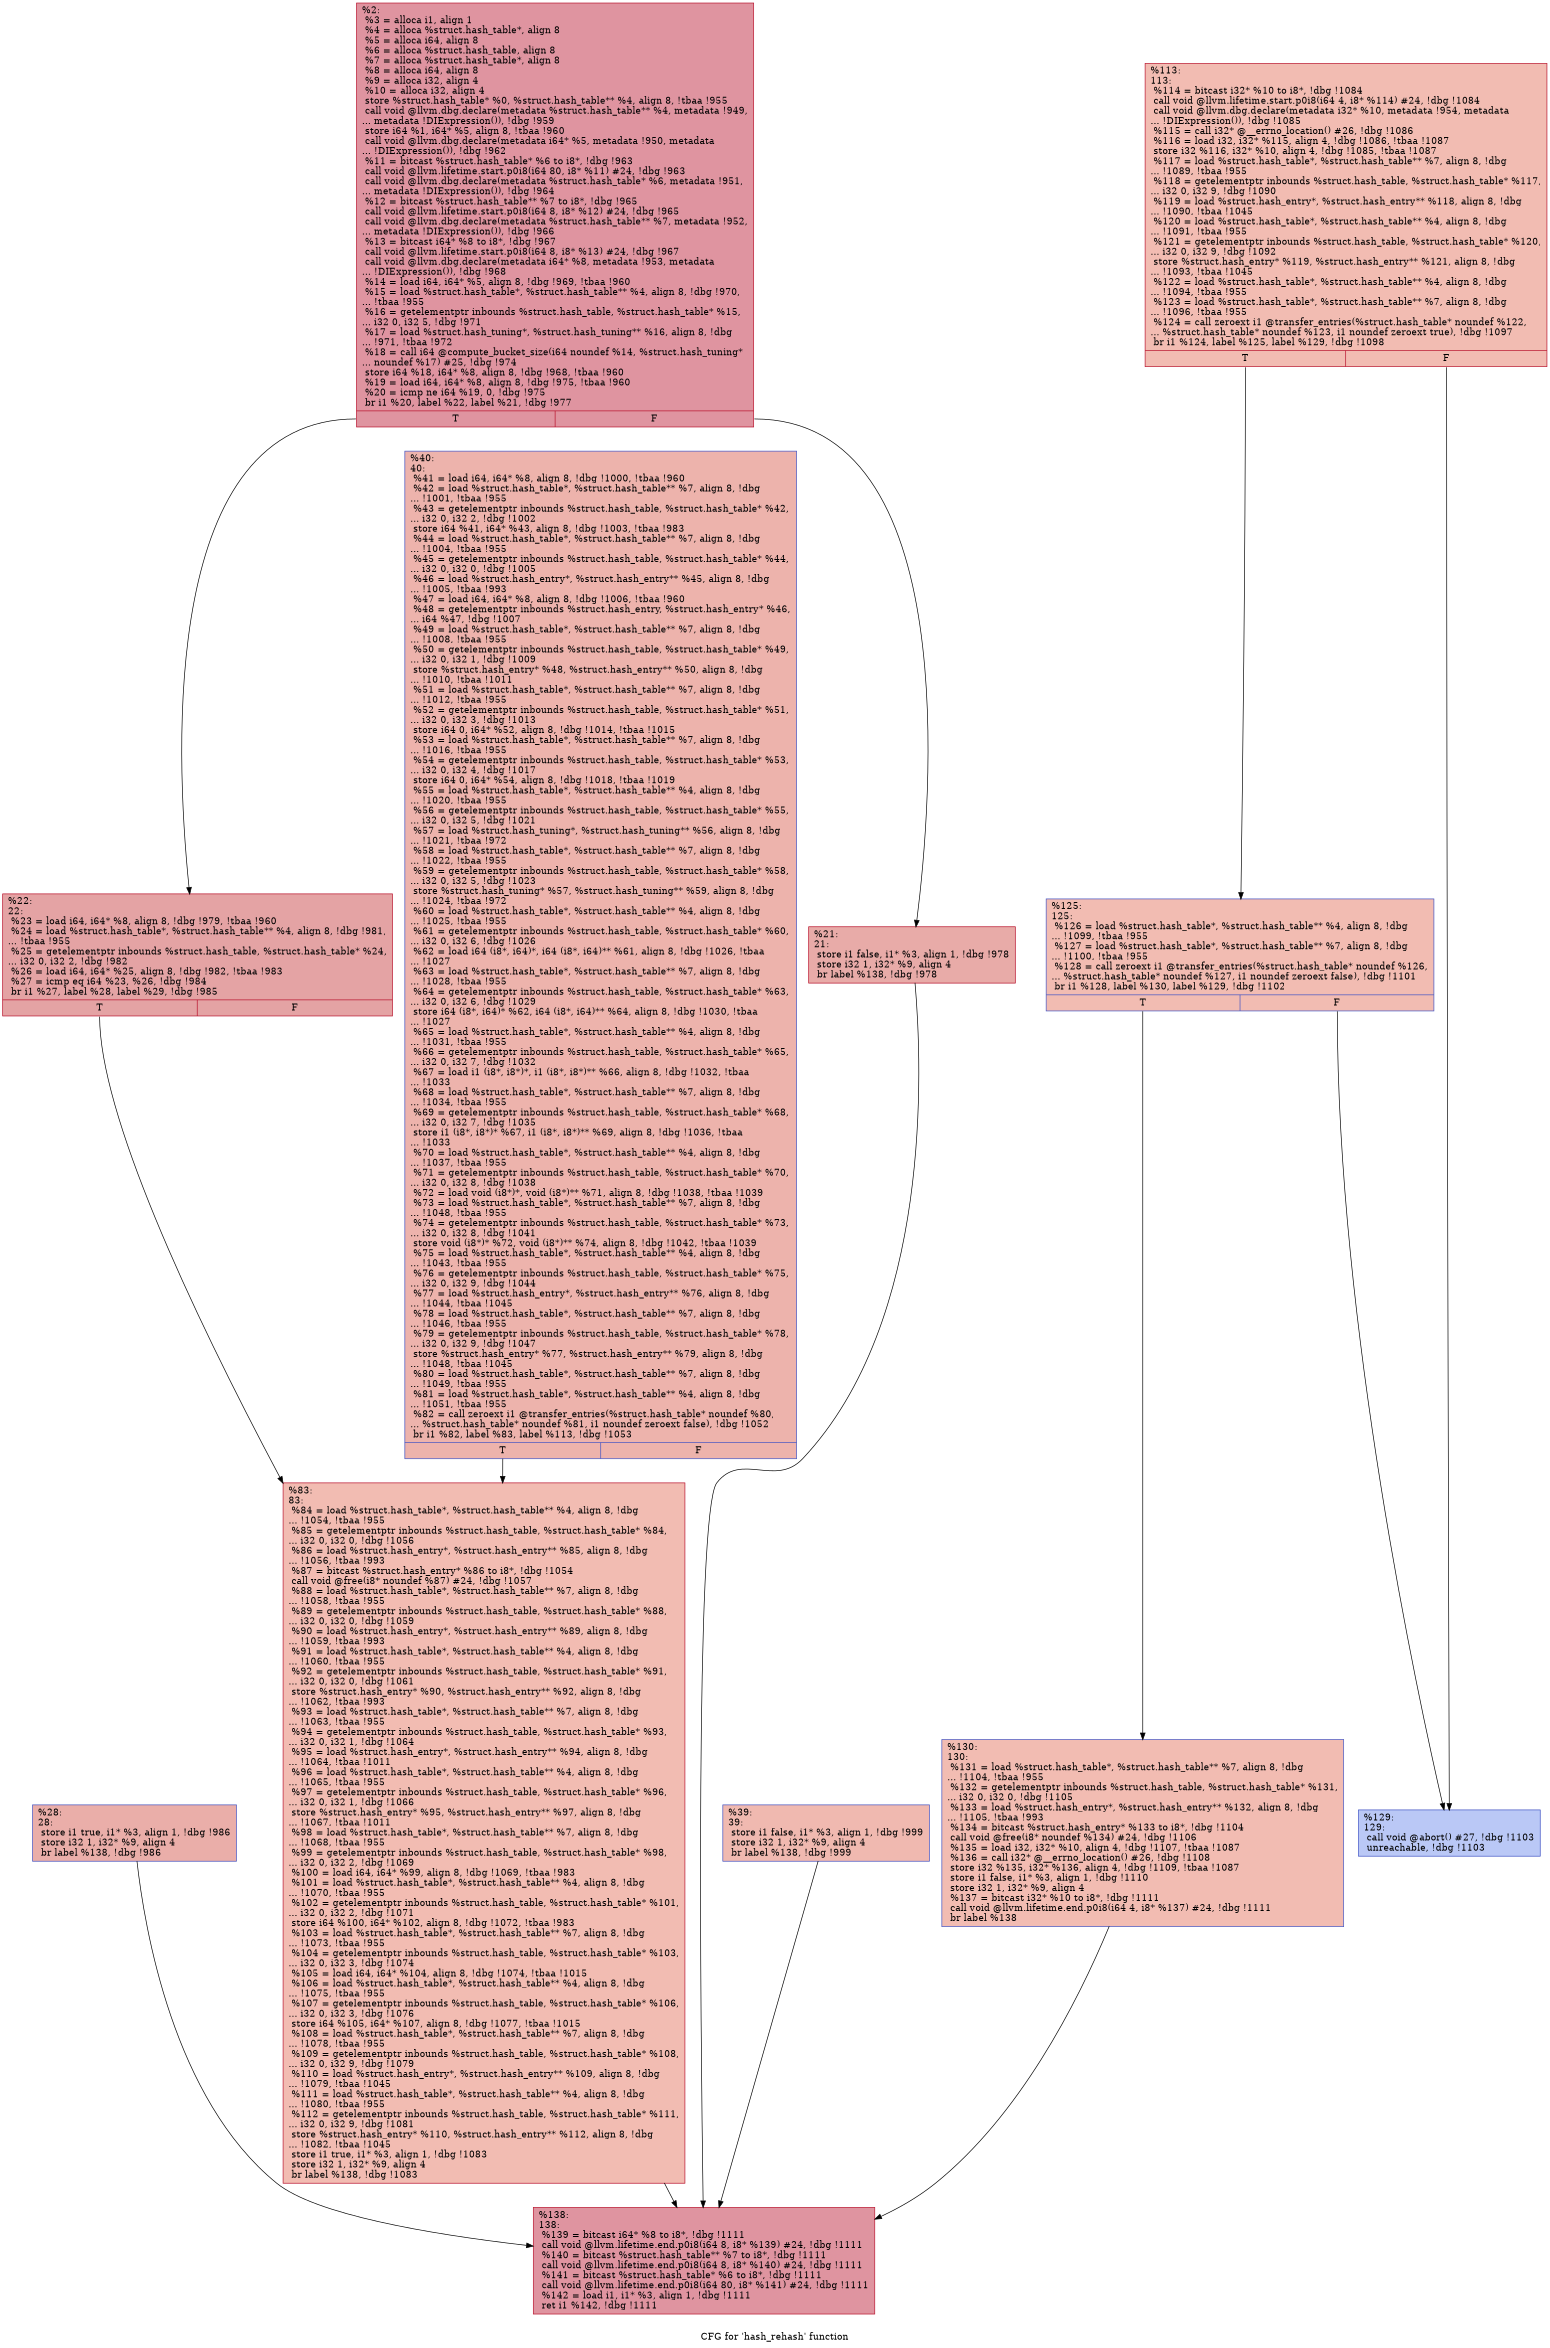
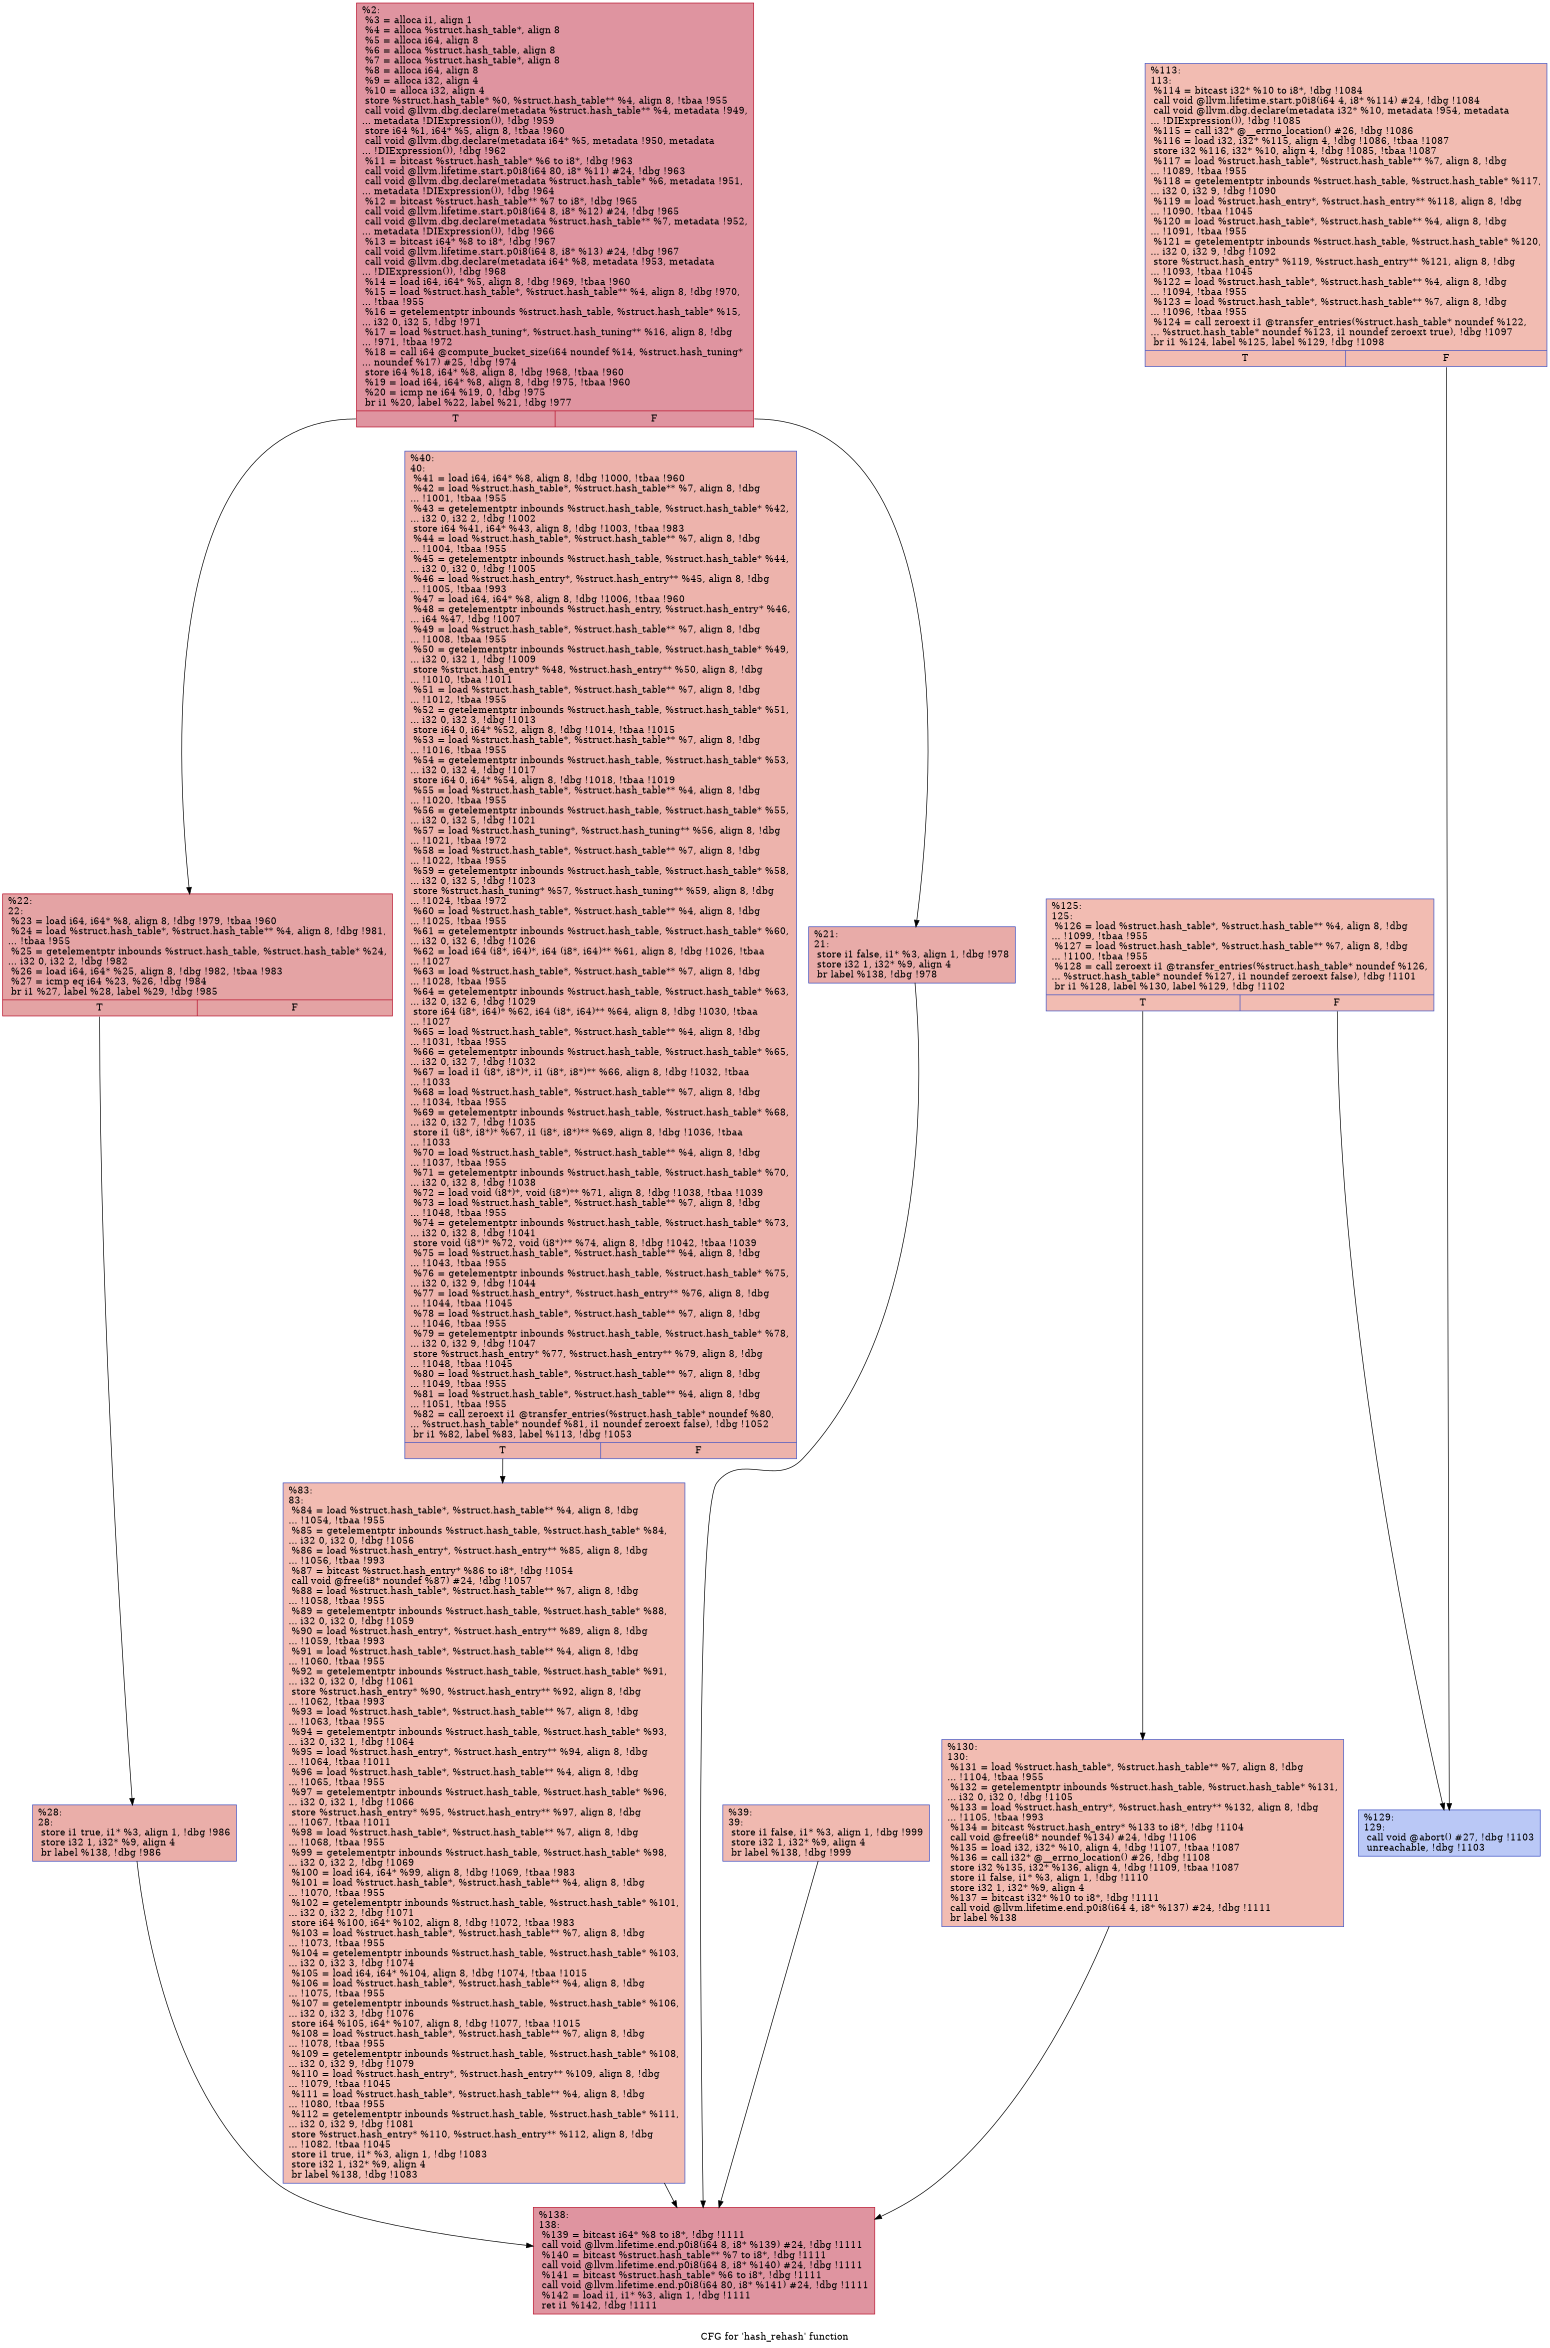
node "%113:": color #b70d28ff -> #3d50c3ff
edge "%113:" -> "%125:": removed
node "%21:": color #b70d28ff -> #3d50c3ff
edge "%22:" -> "%83:": now "%22:" -> "%28:"
node "%83:": color #b70d28ff -> #3d50c3ff
